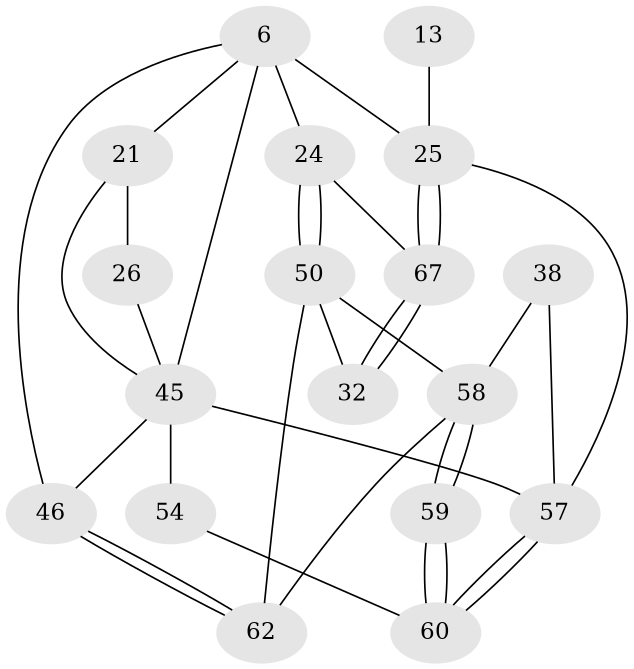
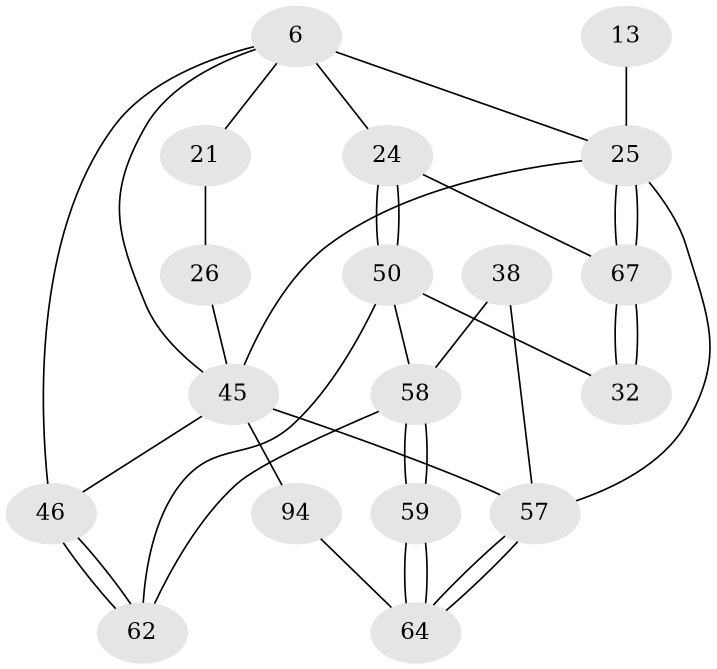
edge "21" -- "45": now "25" -- "45"
node "54": label "54" -> "94"
node "60": label "60" -> "64"
